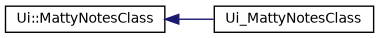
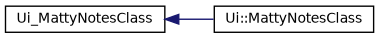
edge "Ui_MattyNotesClass" -> "Ui::MattyNotesClass": reversed
